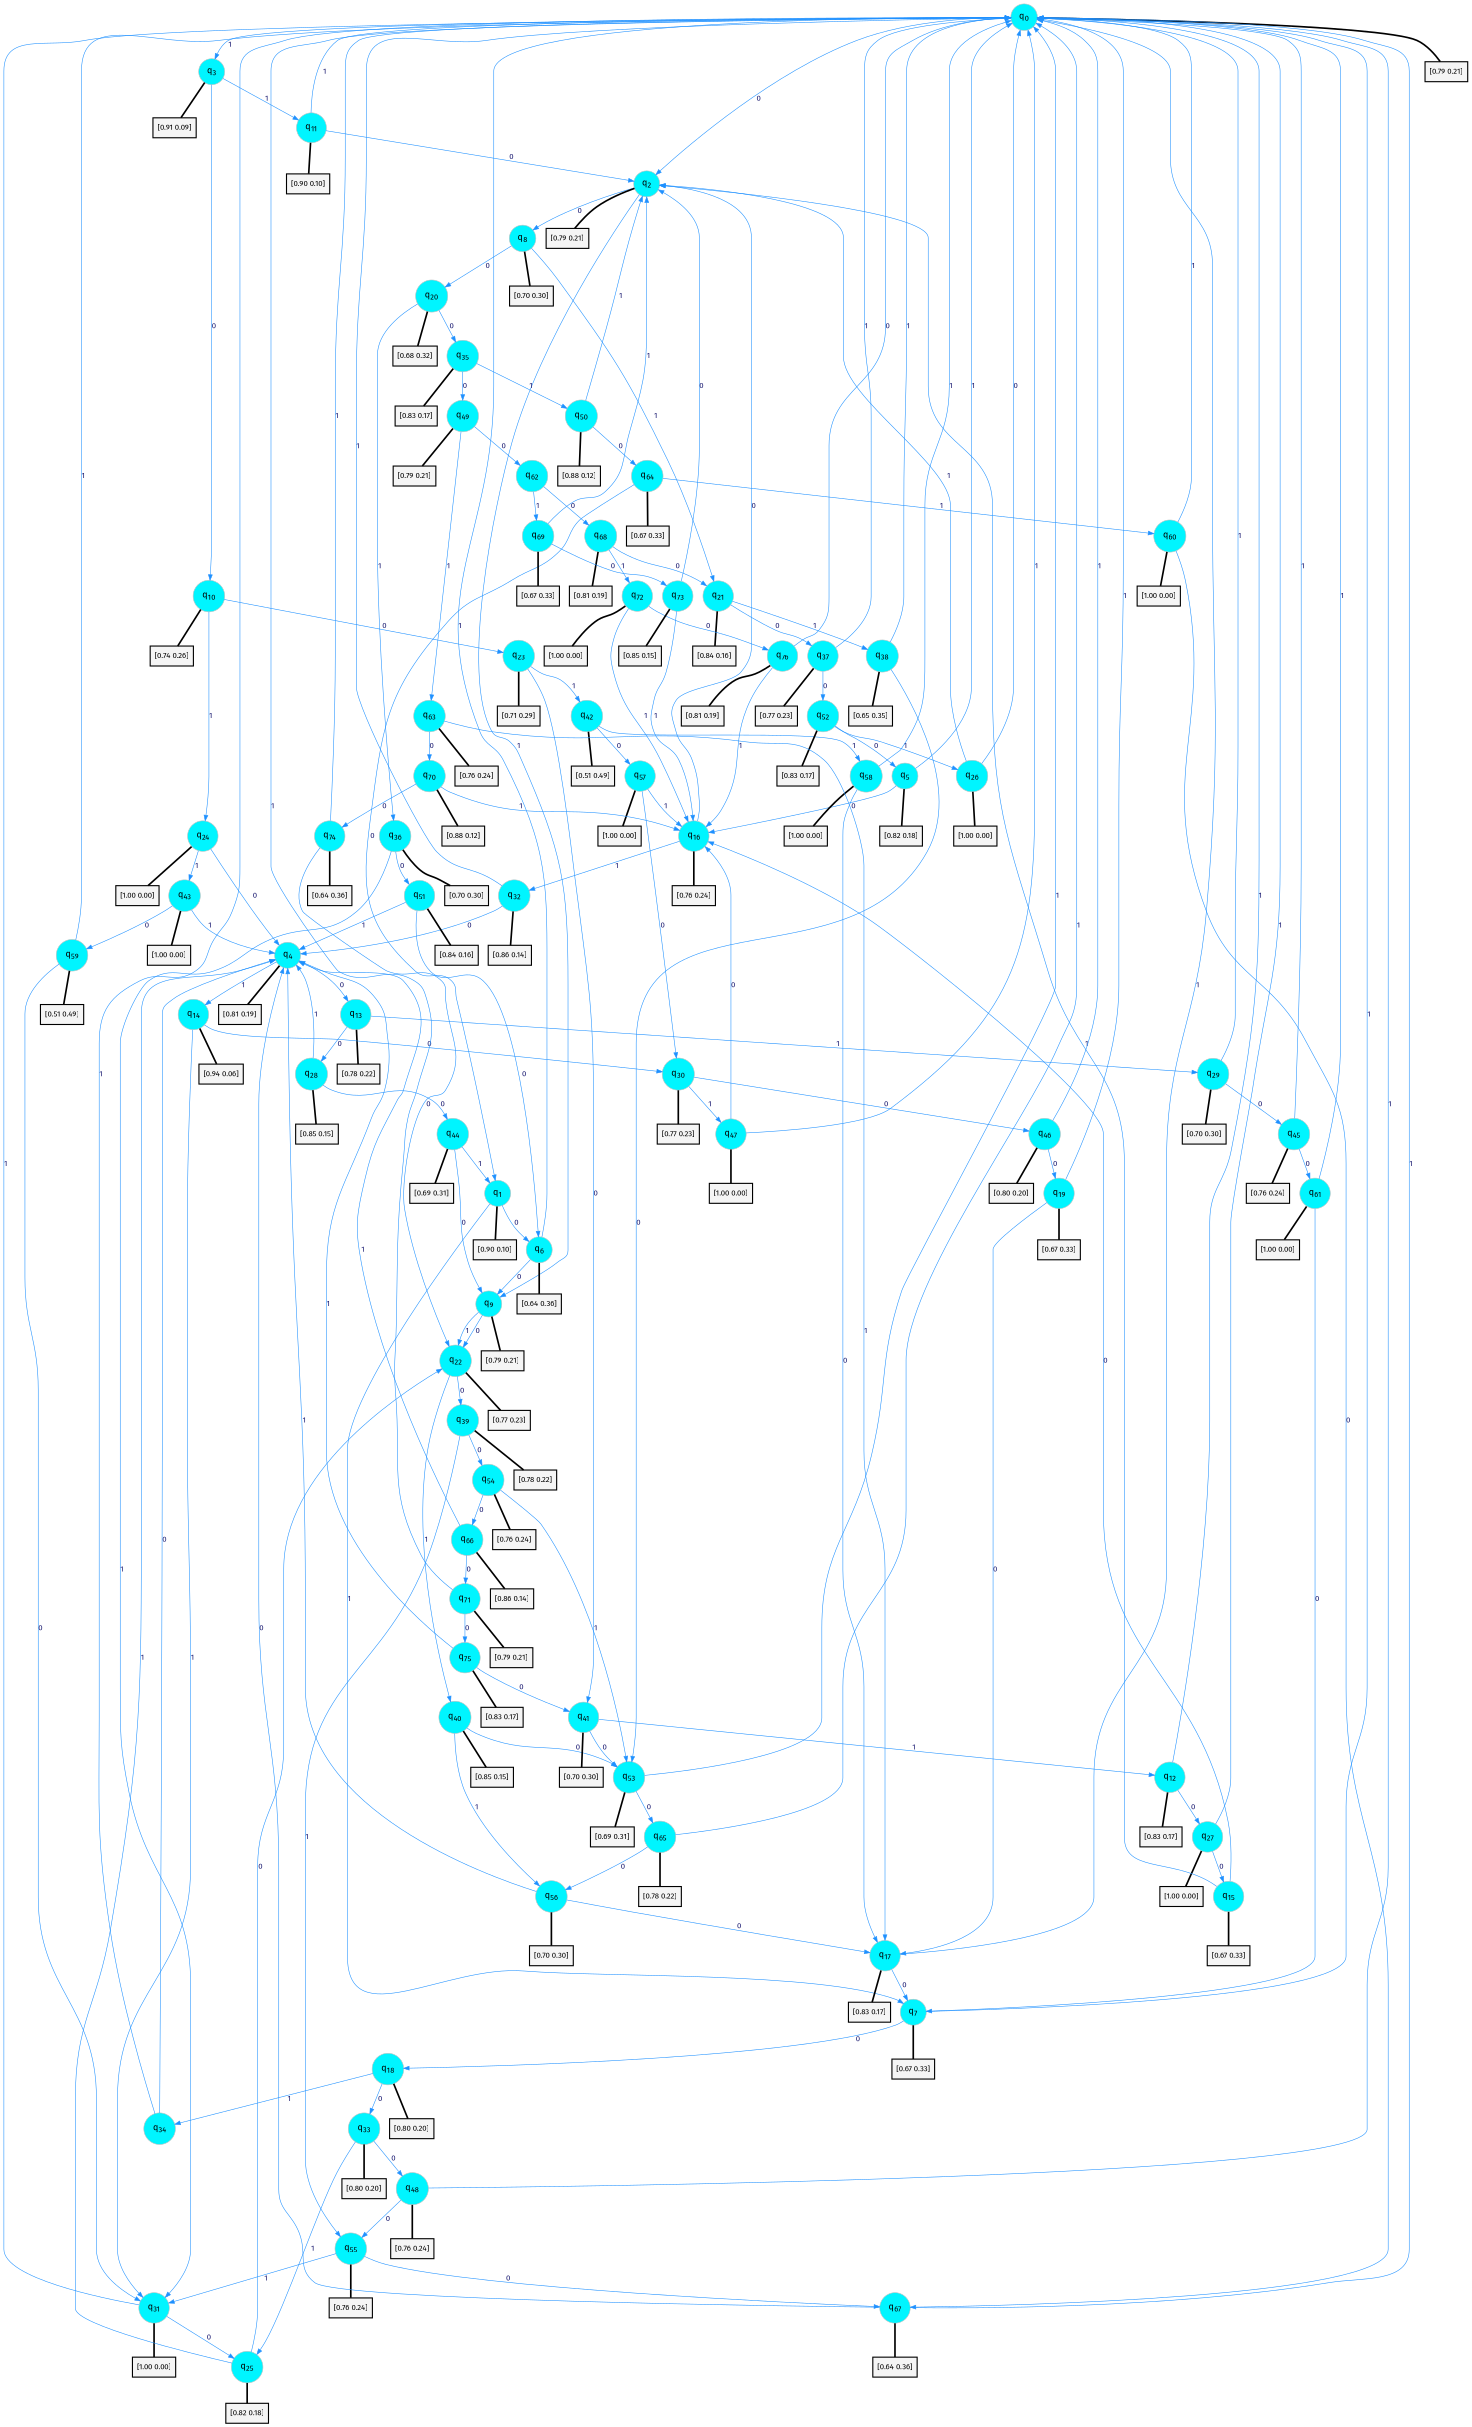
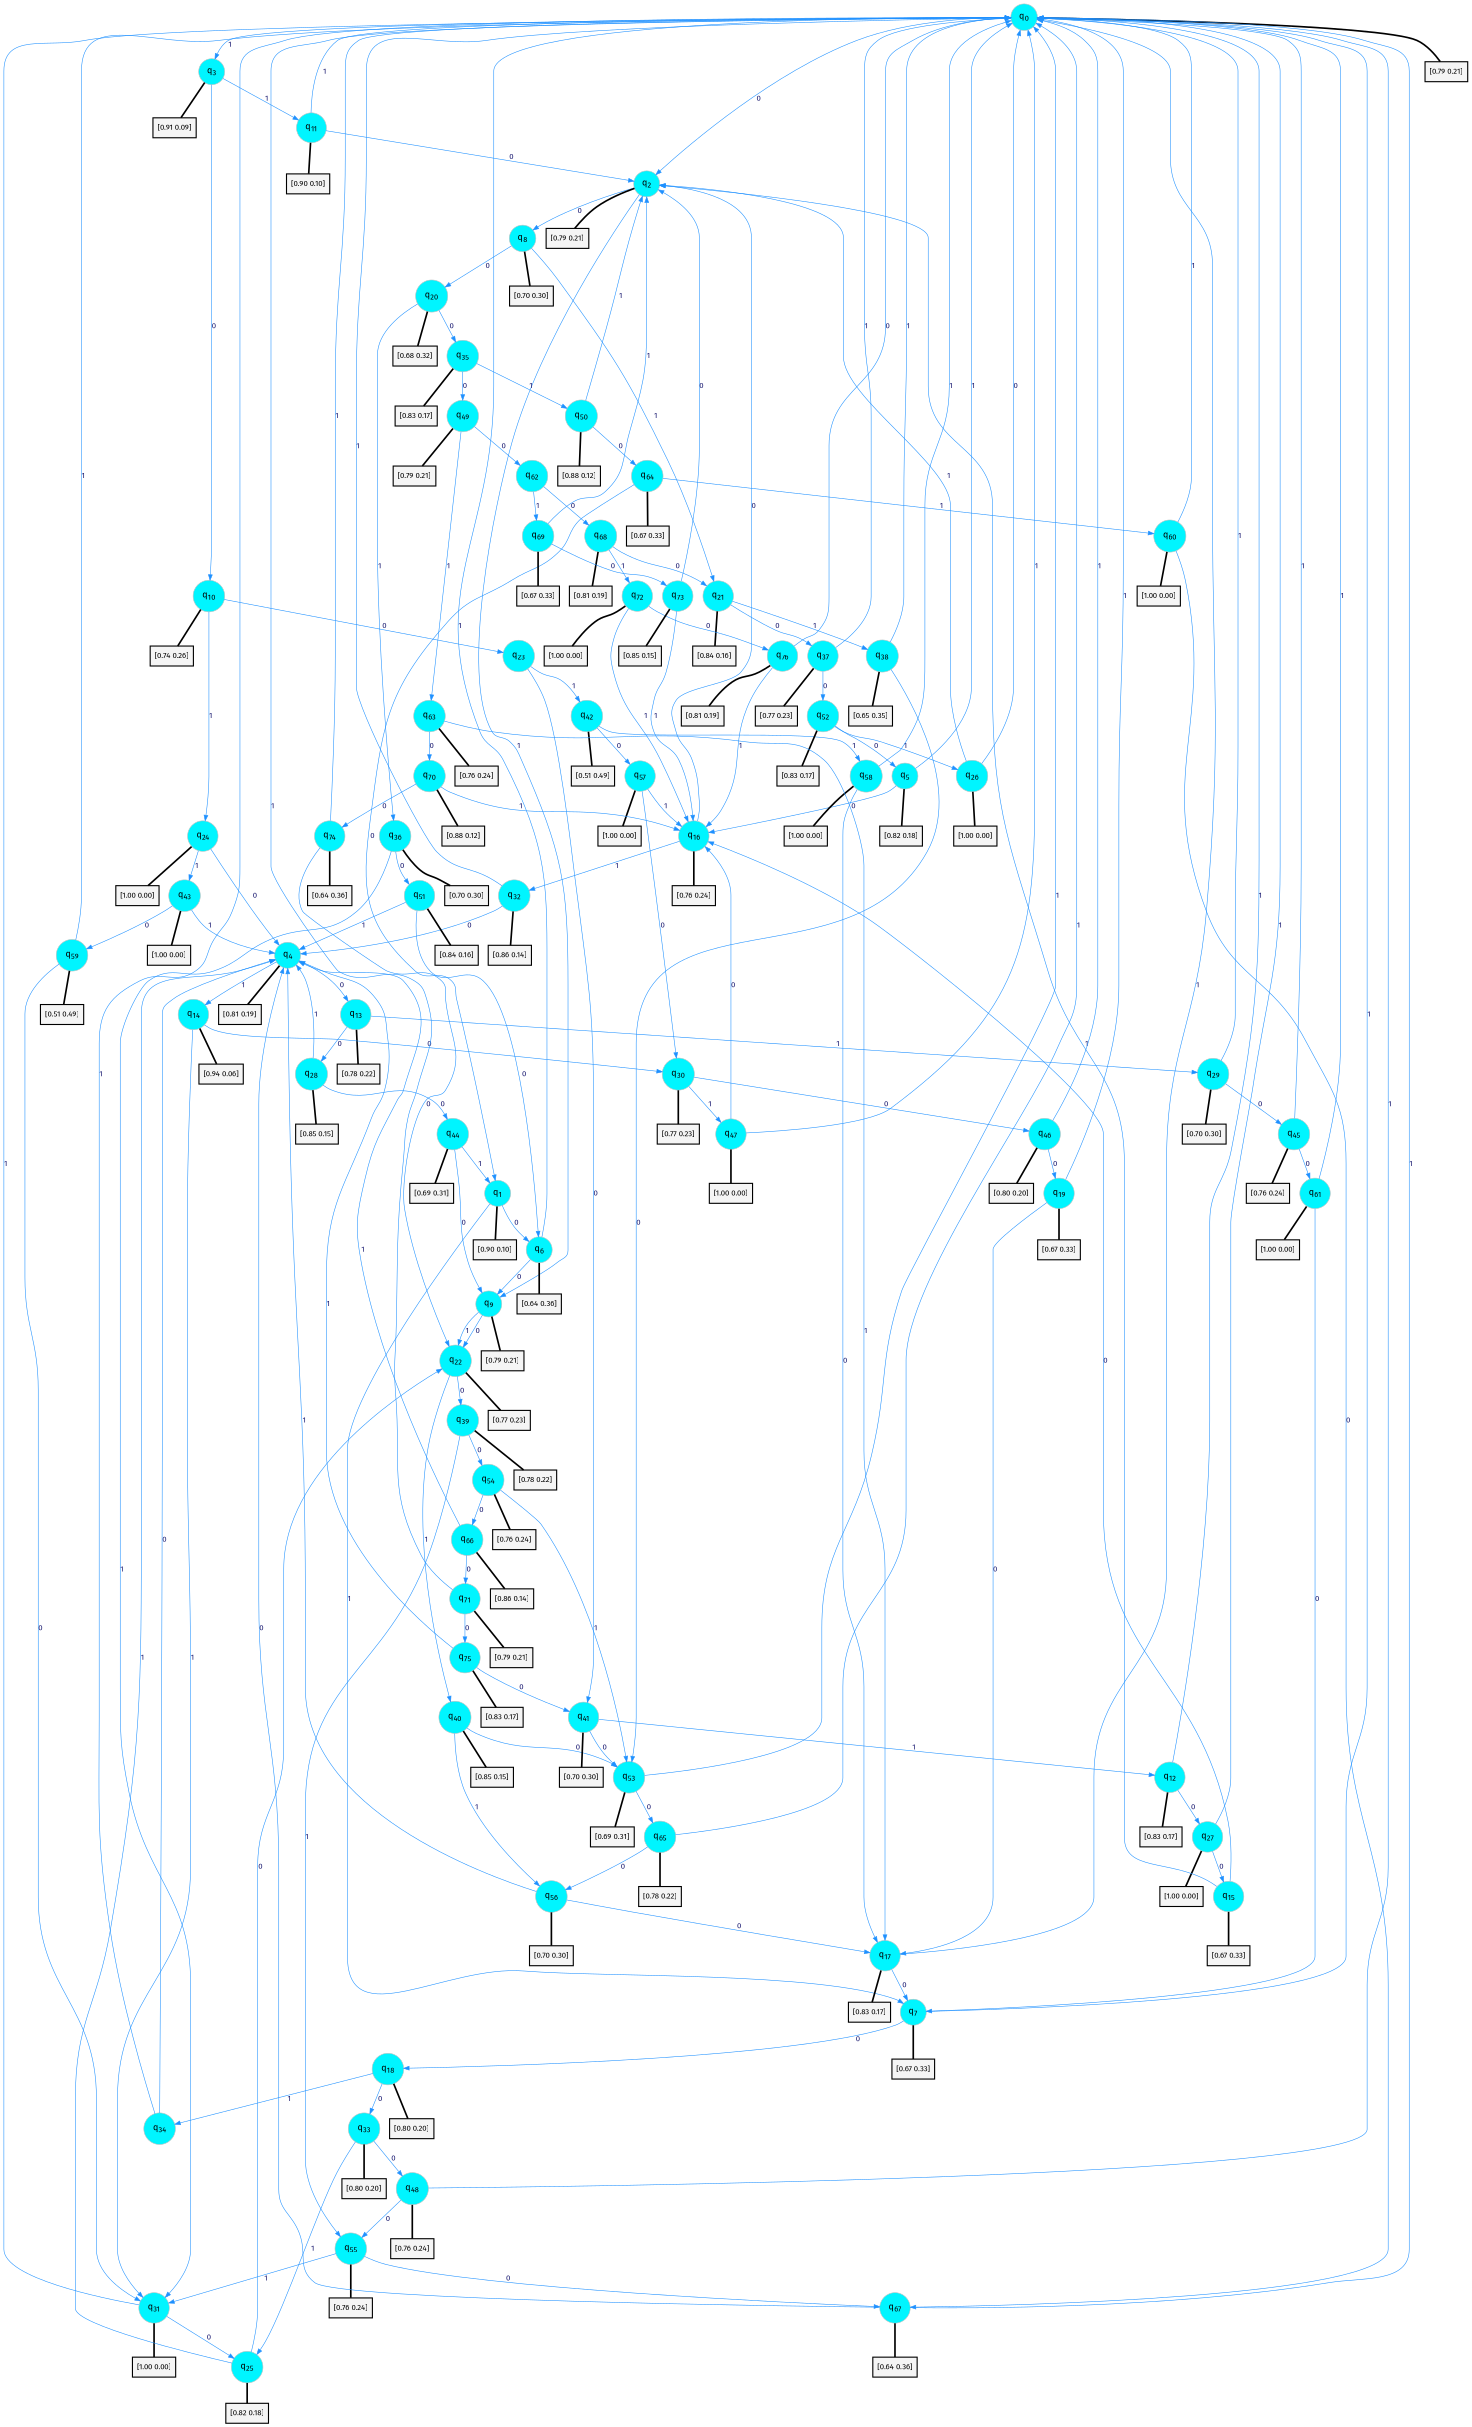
node "[0.71 0.29]": removed
